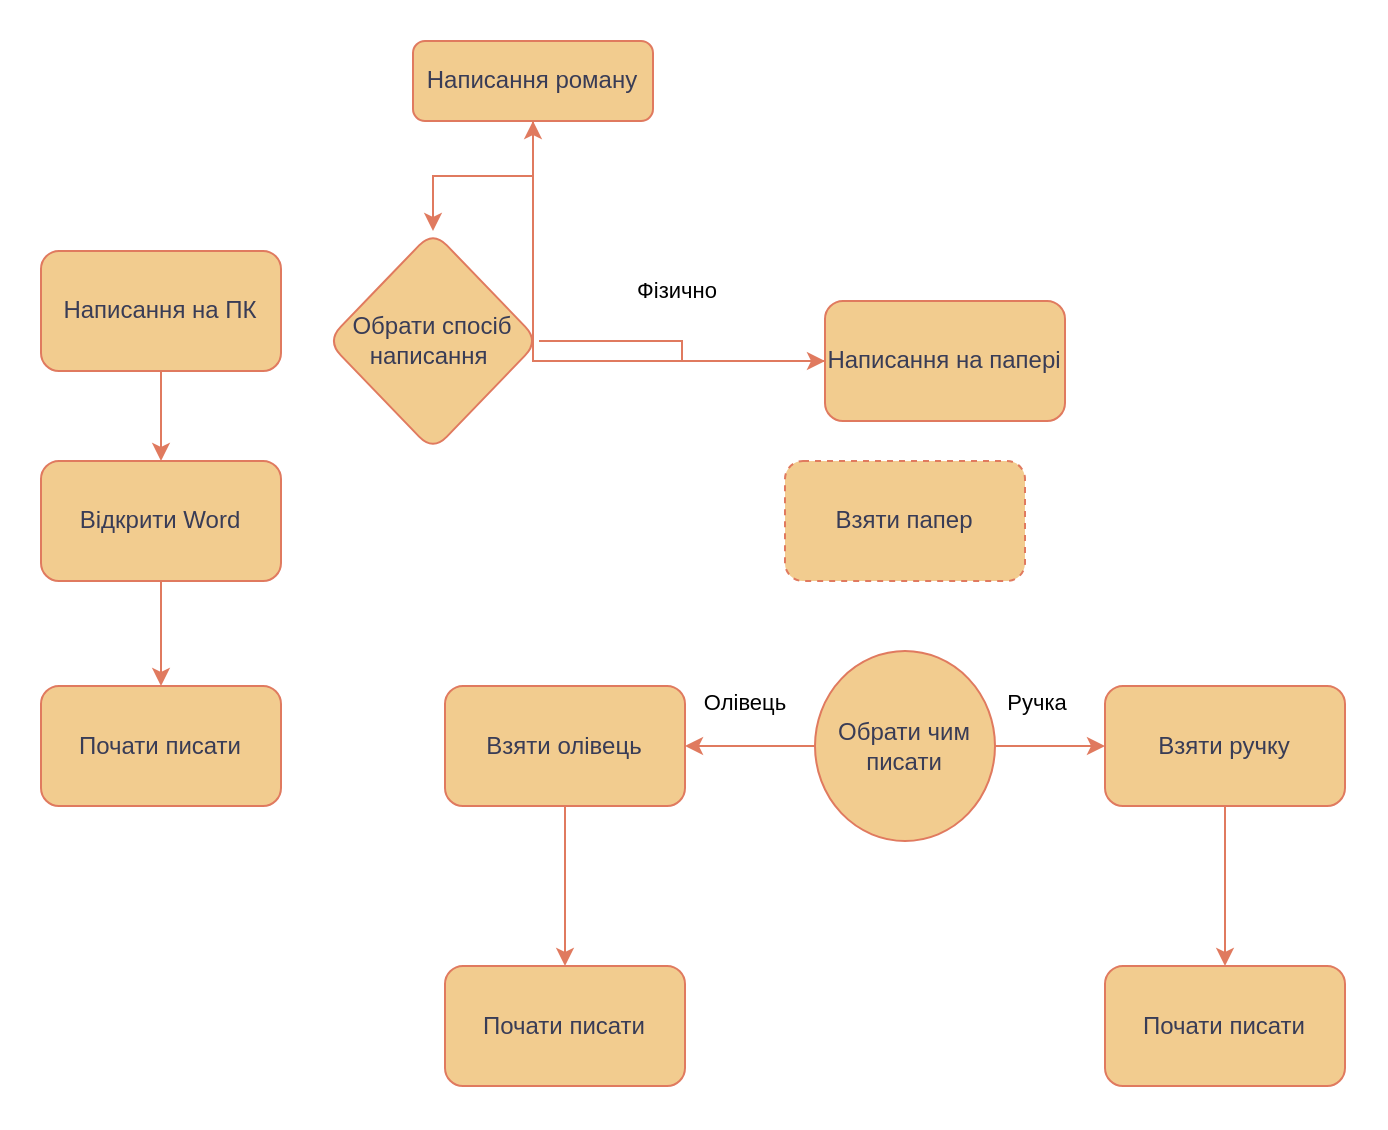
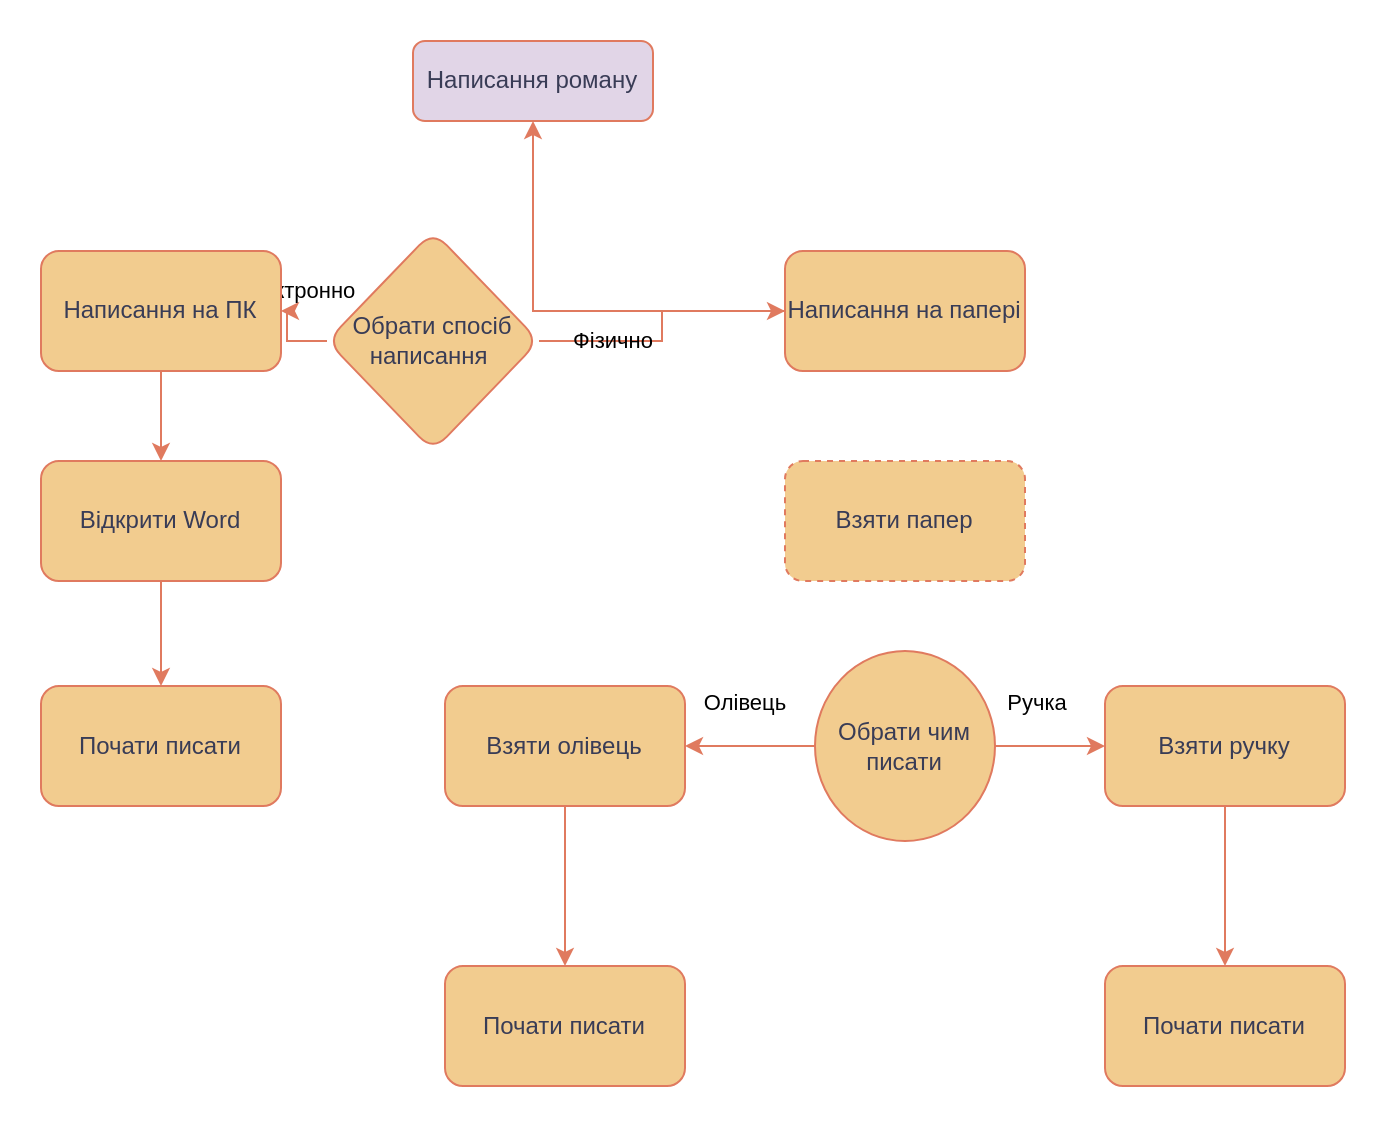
node "Написання роману": fillcolor #f2cc8f -> #e1d5e7
edge "Написання роману" -> "Обрати спосіб написання": removed
edge "Обрати спосіб написання" -> "Написання на ПК": added, label "Електронно"
node "Написання на папері": moved (945, 361) -> (905, 311)
